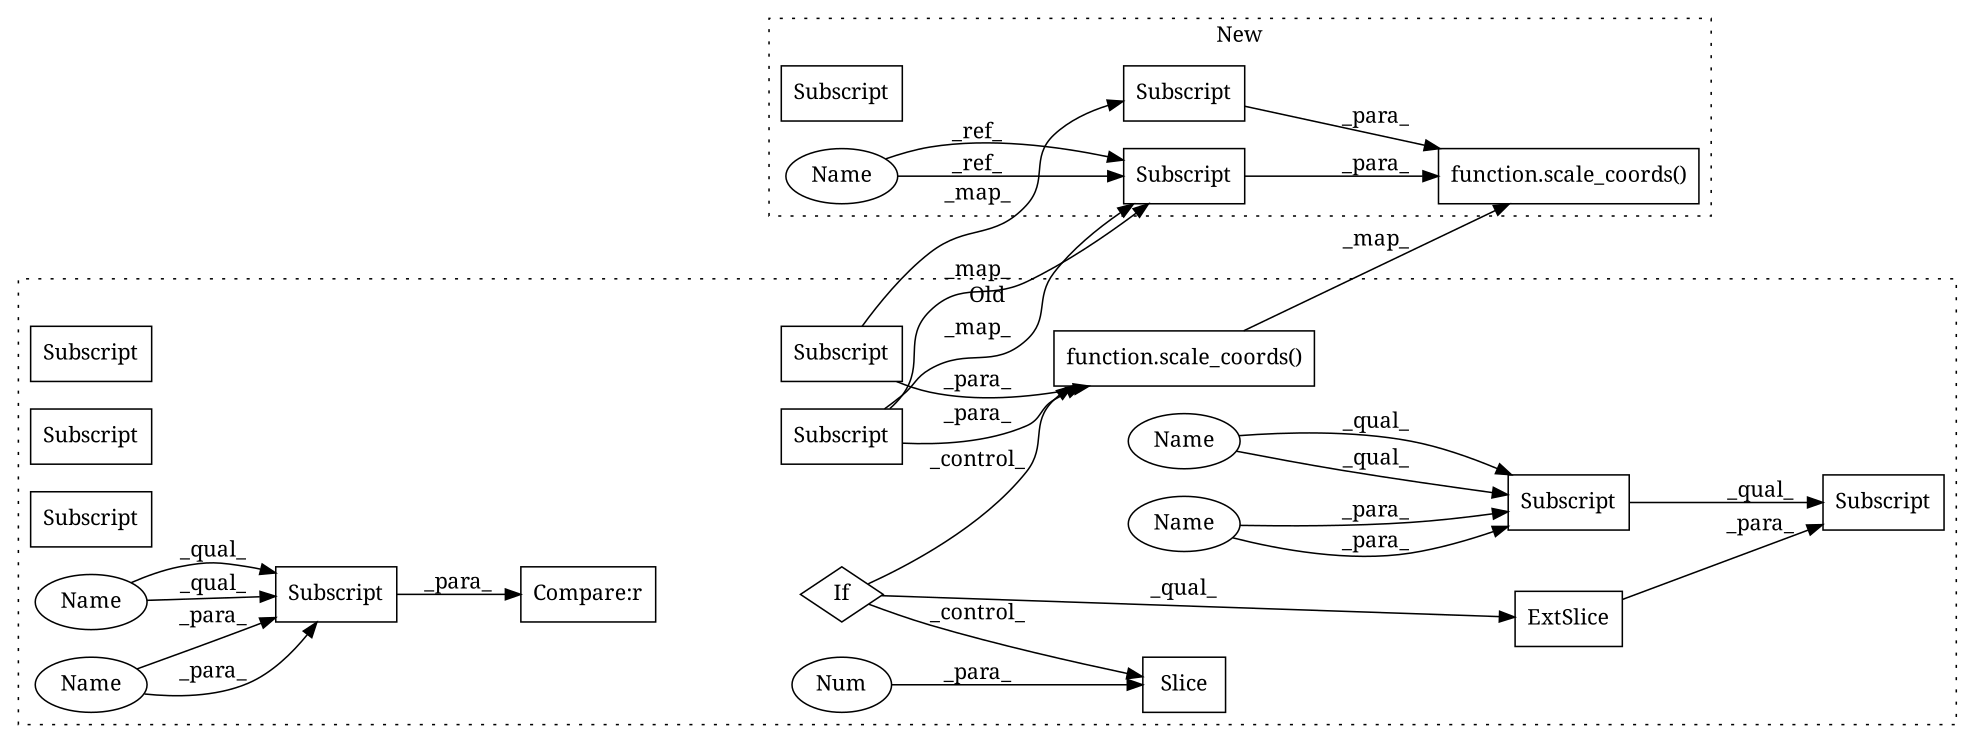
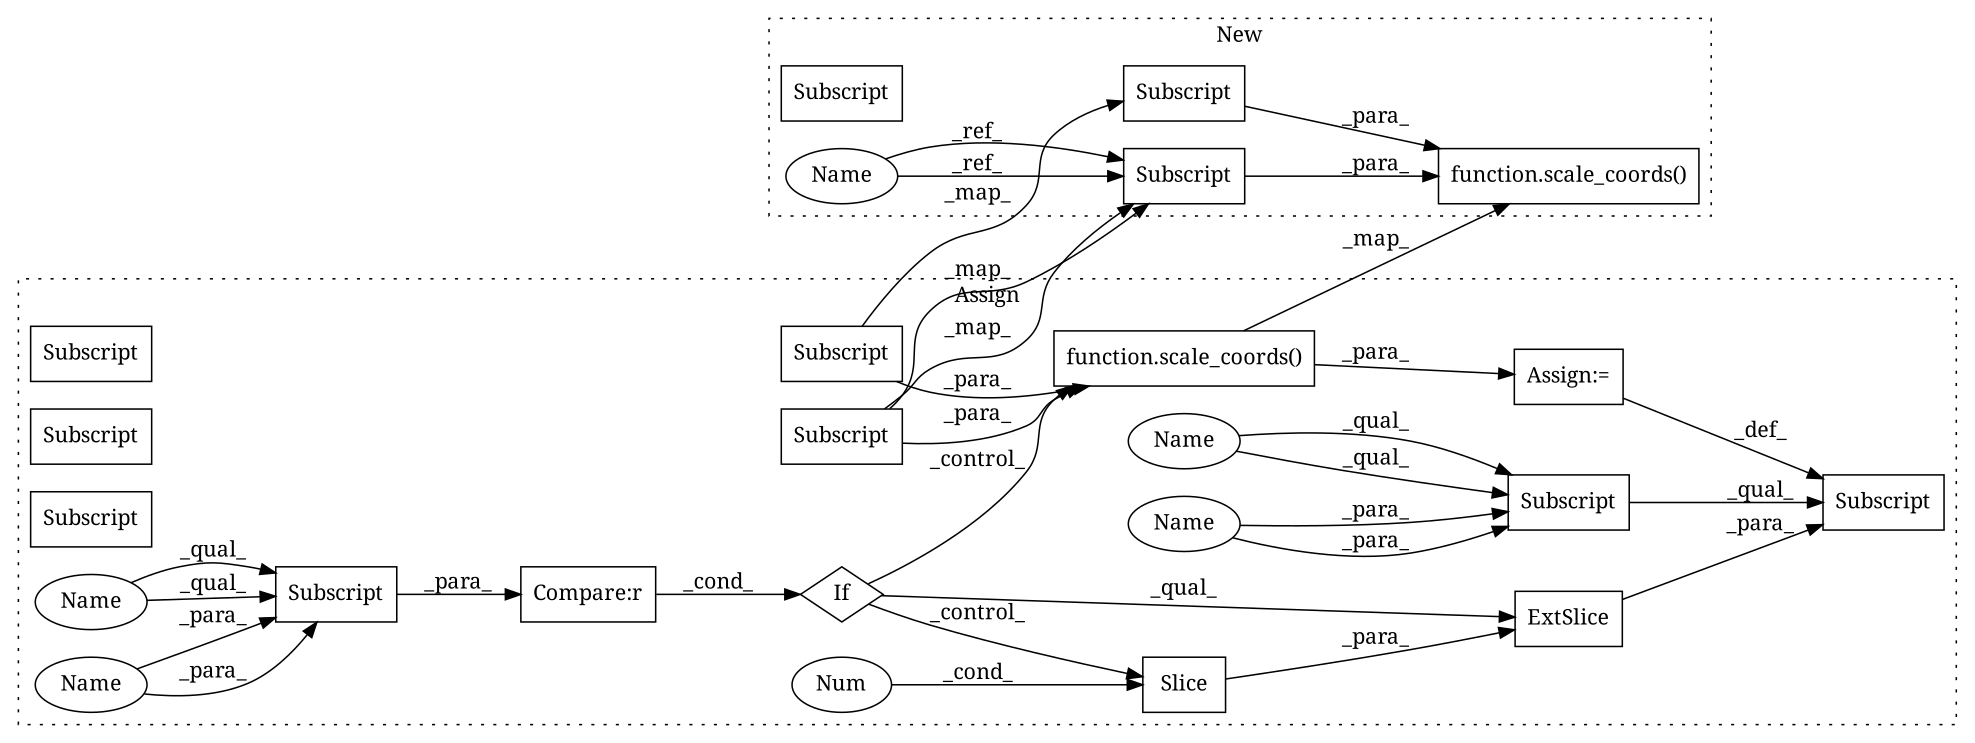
cluster "Old": label "Old" -> "Assign"
node "Assign:=": added
edge "Compare:r" -> "If": added, label "_cond_"
edge "Slice" -> "ExtSlice": added, label "_para_"
edge "Num" -> "Slice": label "_para_" -> "_cond_"
